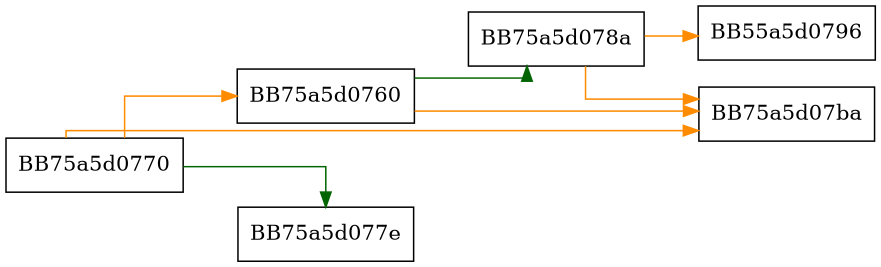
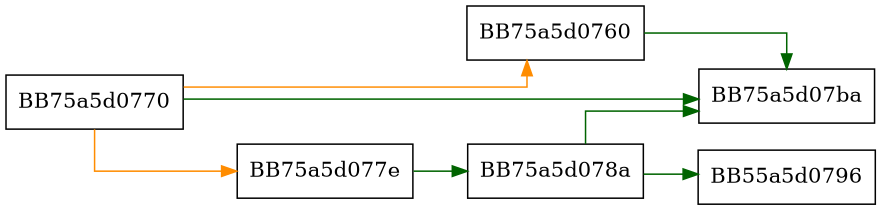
edge "BB75a5d078a" -> "BB55a5d0796": color darkorange -> darkgreen
edge "BB75a5d0760" -> "BB75a5d078a": now "BB75a5d077e" -> "BB75a5d078a"
edge "BB75a5d078a" -> "BB75a5d07ba": color darkorange -> darkgreen
edge "BB75a5d0760" -> "BB75a5d07ba": color darkorange -> darkgreen
edge "BB75a5d0770" -> "BB75a5d07ba": color darkorange -> darkgreen
edge "BB75a5d0770" -> "BB75a5d077e": color darkgreen -> darkorange
